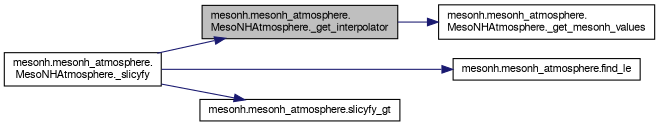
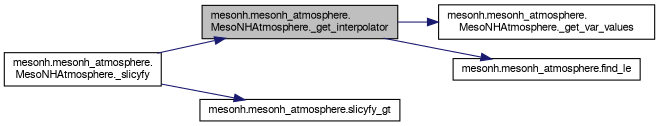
node "mesonh.mesonh_atmosphere. MesoNHAtmosphere._get_mesonh_values": label "mesonh.mesonh_atmosphere. MesoNHAtmosphere._get_mesonh_values" -> "mesonh.mesonh_atmosphere. MesoNHAtmosphere._get_var_values"
edge "mesonh.mesonh_atmosphere. MesoNHAtmosphere._slicyfy" -> "mesonh.mesonh_atmosphere.find_le": now "mesonh.mesonh_atmosphere. MesoNHAtmosphere._get_interpolator" -> "mesonh.mesonh_atmosphere.find_le"
